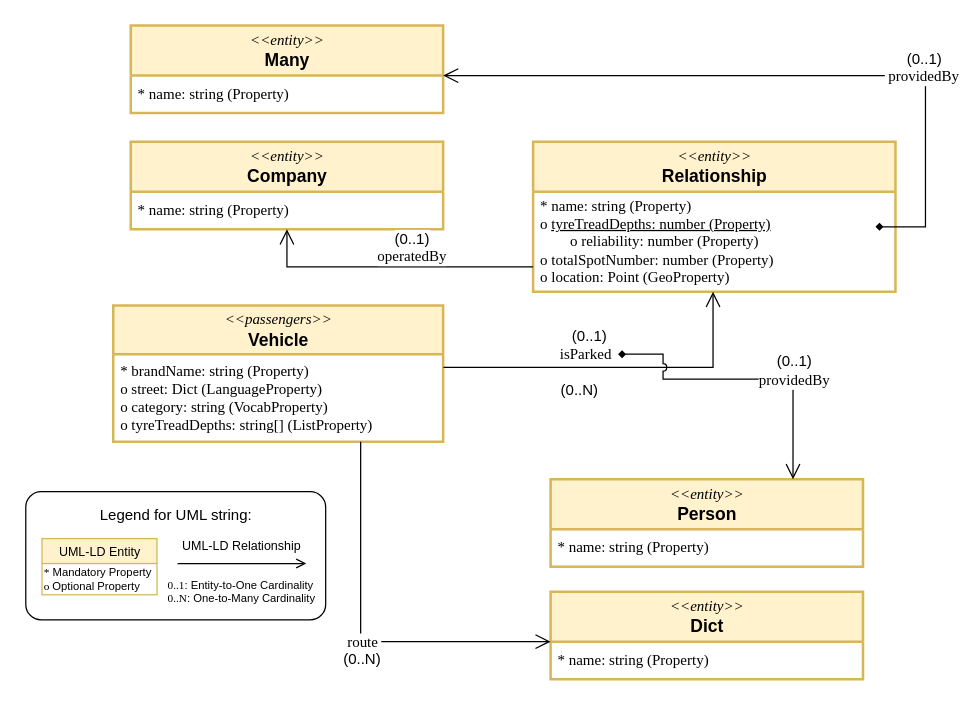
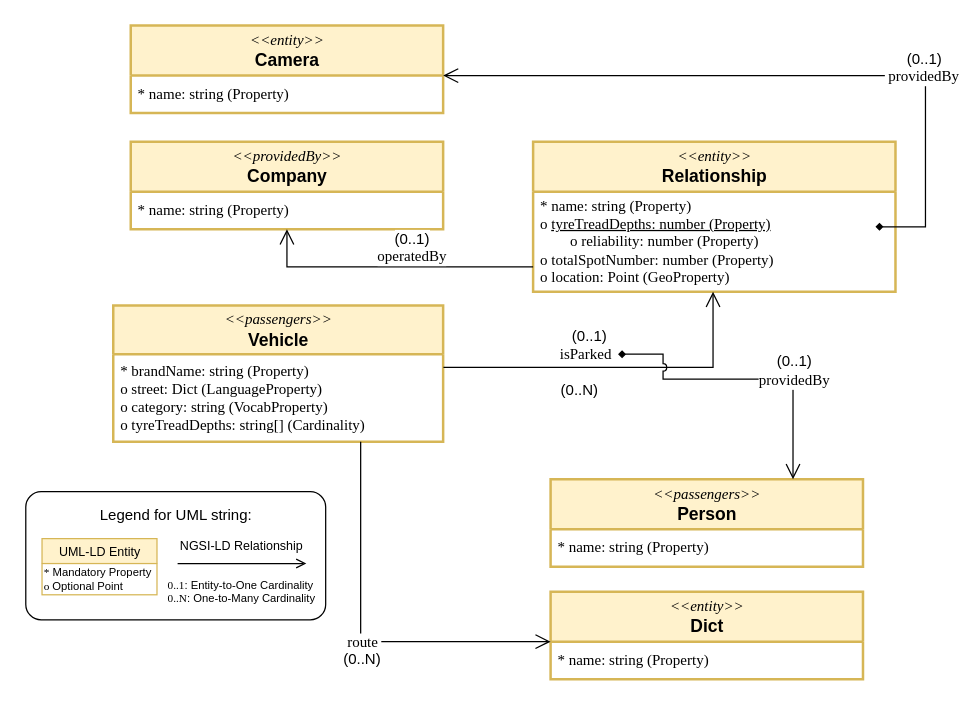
node "<<entity>> Many": label "<<entity>> Many" -> "<<entity>> Camera"
node "<<entity>> Company": label "<<entity>> Company" -> "<<providedBy>> Company"
node "* brandName: string (Property) o street: Dict (LanguageProperty) o category: string (VocabProperty) o tyreTreadDepths: string[] (ListProperty)": label "* brandName: string (Property) o street: Dict (LanguageProperty) o category: string (VocabProperty) o tyreTreadDepths: string[] (ListProperty)" -> "* brandName: string (Property) o street: Dict (LanguageProperty) o category: string (VocabProperty) o tyreTreadDepths: string[] (Cardinality)"
node "<<entity>> Person": label "<<entity>> Person" -> "<<passengers>> Person"
node "UML-LD Relationship": label "UML-LD Relationship" -> "NGSI-LD Relationship"
node "* Mandatory Property o Optional Property": label "* Mandatory Property o Optional Property" -> "* Mandatory Property o Optional Point"
